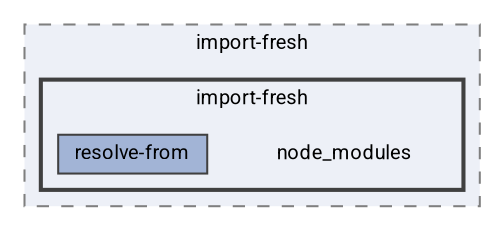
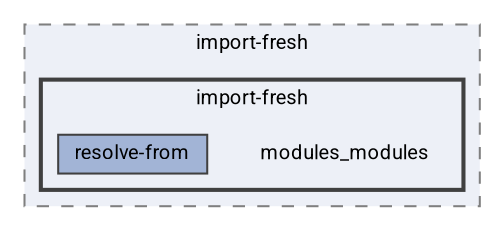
node "node_modules": label "node_modules" -> "modules_modules"
